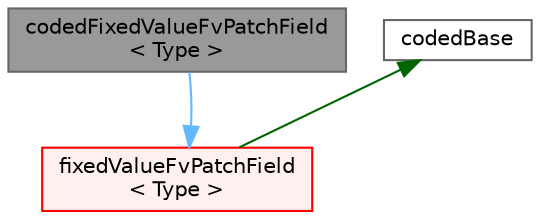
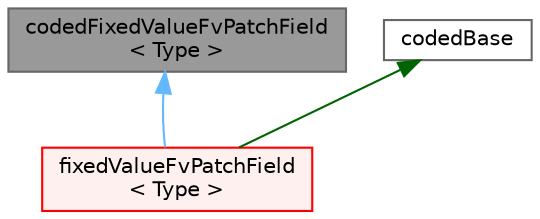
edge "codedFixedValueFvPatchField < Type >" -> "fixedValueFvPatchField < Type >": reversed
